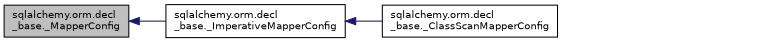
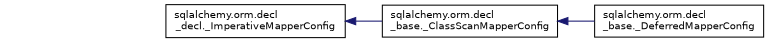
node "sqlalchemy.orm.decl _base._MapperConfig": removed
node "sqlalchemy.orm.decl _base._ImperativeMapperConfig": label "sqlalchemy.orm.decl _base._ImperativeMapperConfig" -> "sqlalchemy.orm.decl _decl._ImperativeMapperConfig"
node "sqlalchemy.orm.decl _base._DeferredMapperConfig": added
